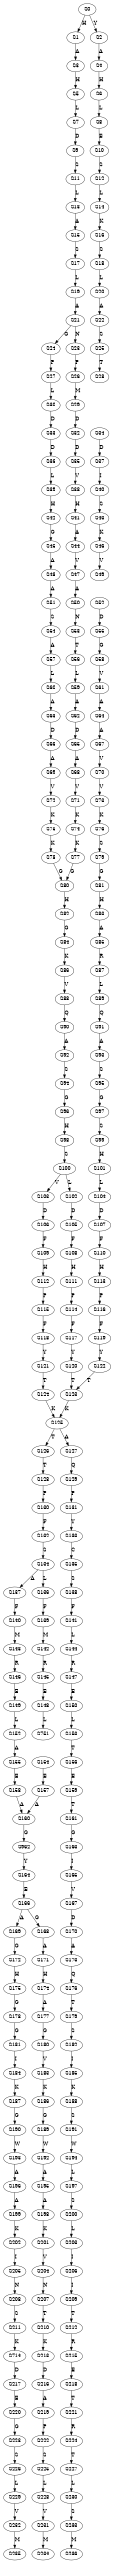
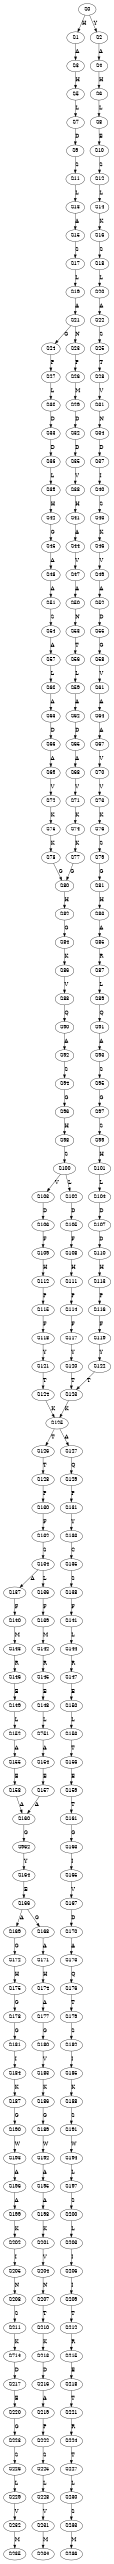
node "S31": added
edge "S49" -> "S52": added, label "A"
edge "S107" -> "S110": label "F" -> "D"
edge "S751" -> "S154": added, label "A"
